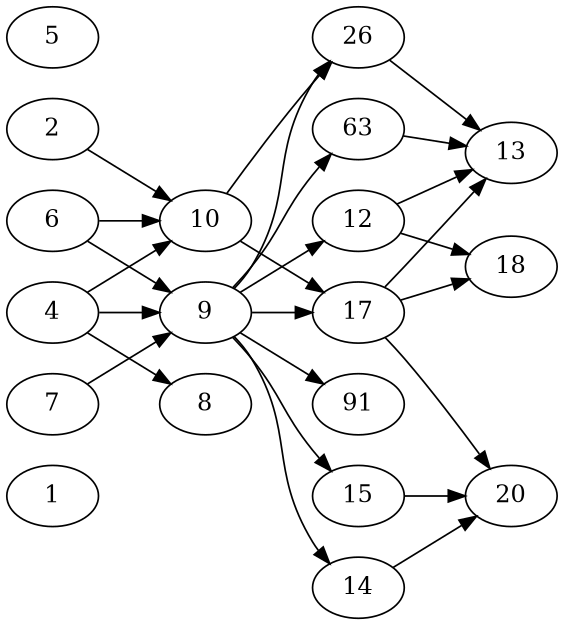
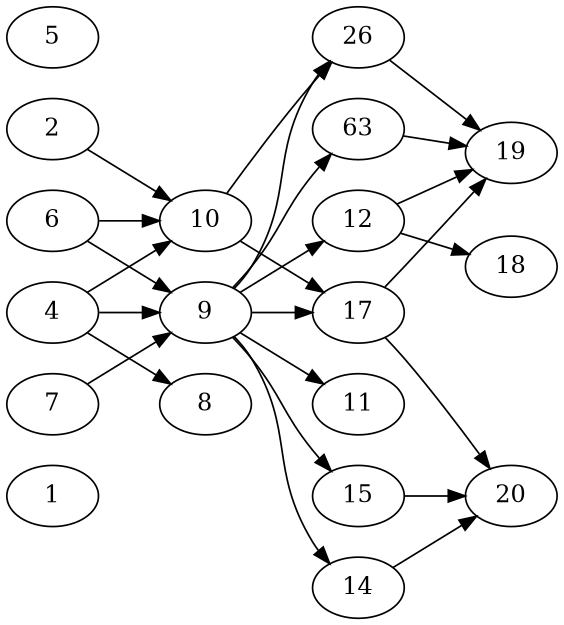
node "13": label "13" -> "19"
edge "17" -> "18": removed
node "91": label "91" -> "11"
